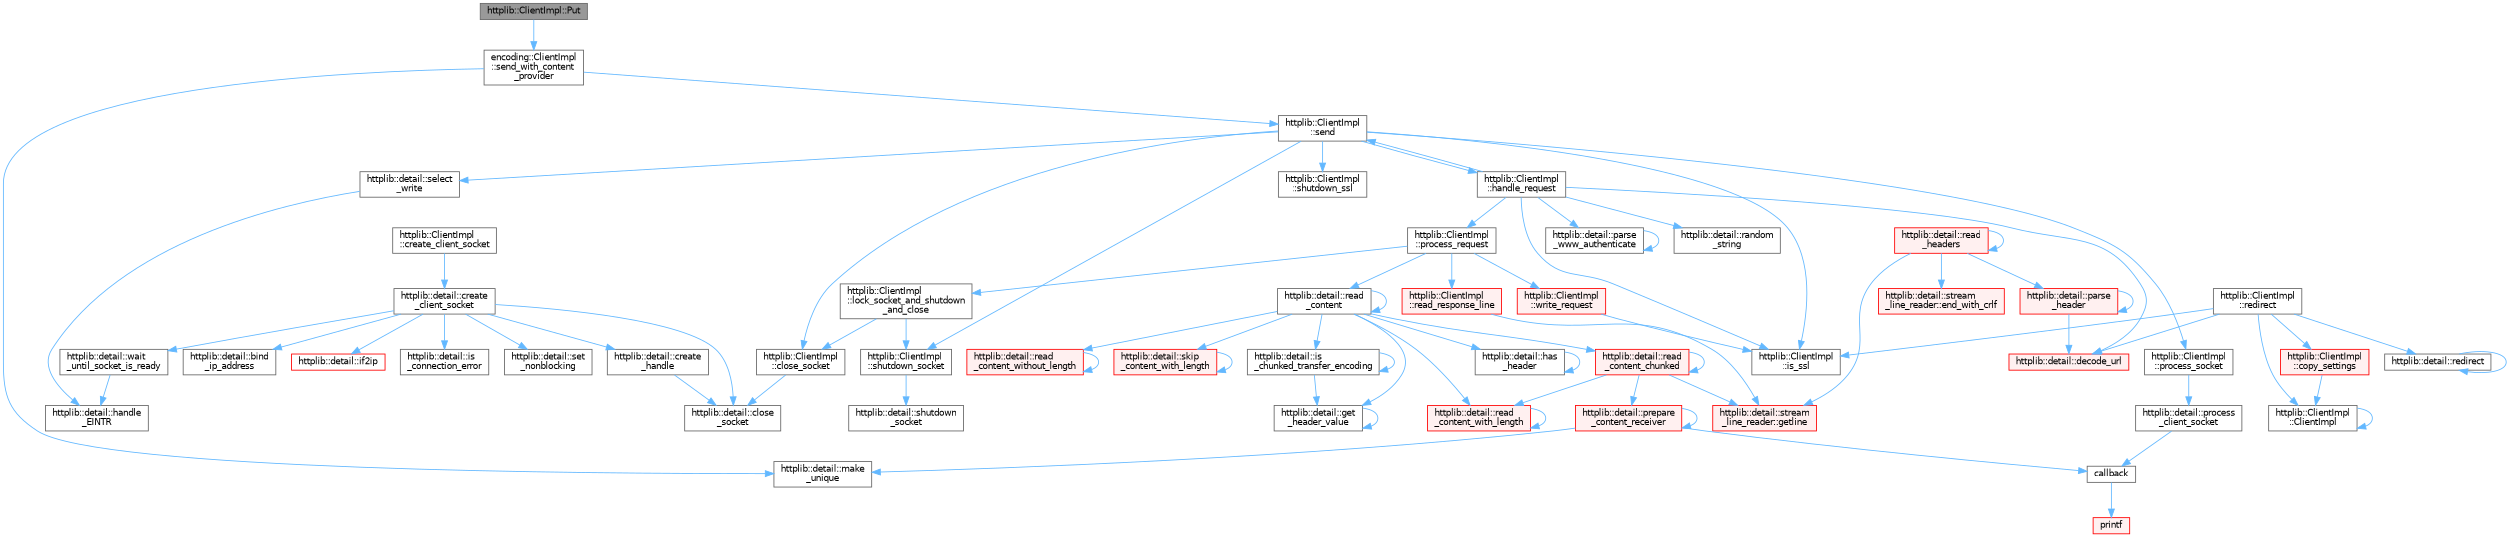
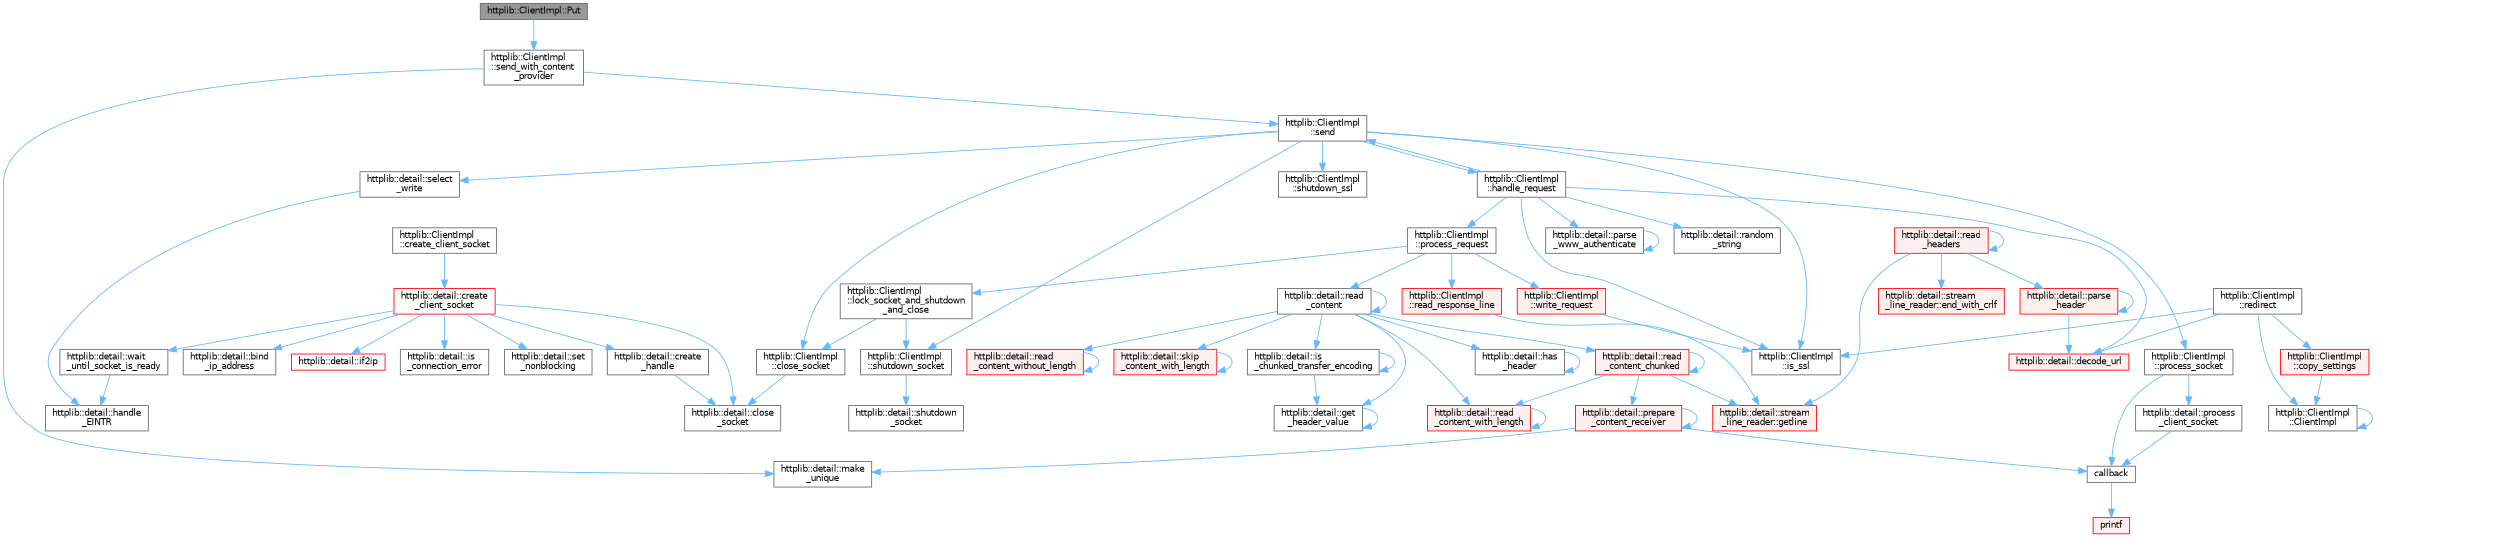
node "encoding::ClientImpl ::send_with_content _provider": label "encoding::ClientImpl ::send_with_content _provider" -> "httplib::ClientImpl ::send_with_content _provider"
node "httplib::detail::create _client_socket": color grey40 -> red
node "httplib::detail::redirect": removed
edge "httplib::ClientImpl ::process_socket" -> "callback": added
